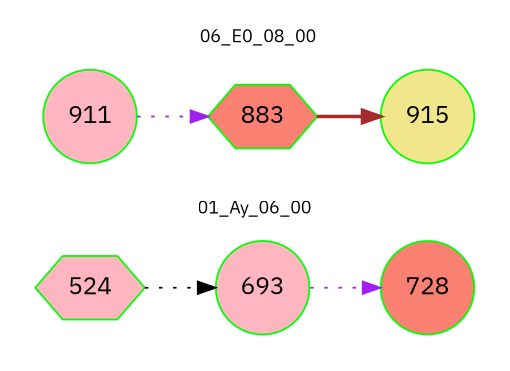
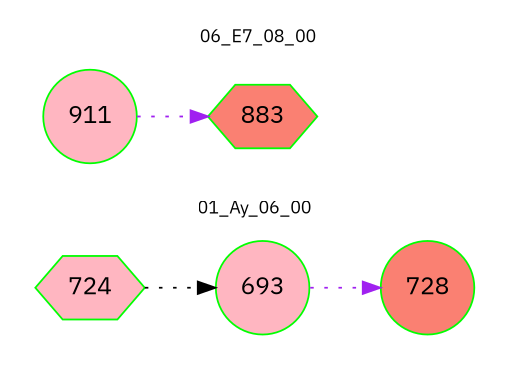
cluster "06_E0_08_00": label "06_E0_08_00" -> "06_E7_08_00"
node "915": removed
node "524": label "524" -> "724"
